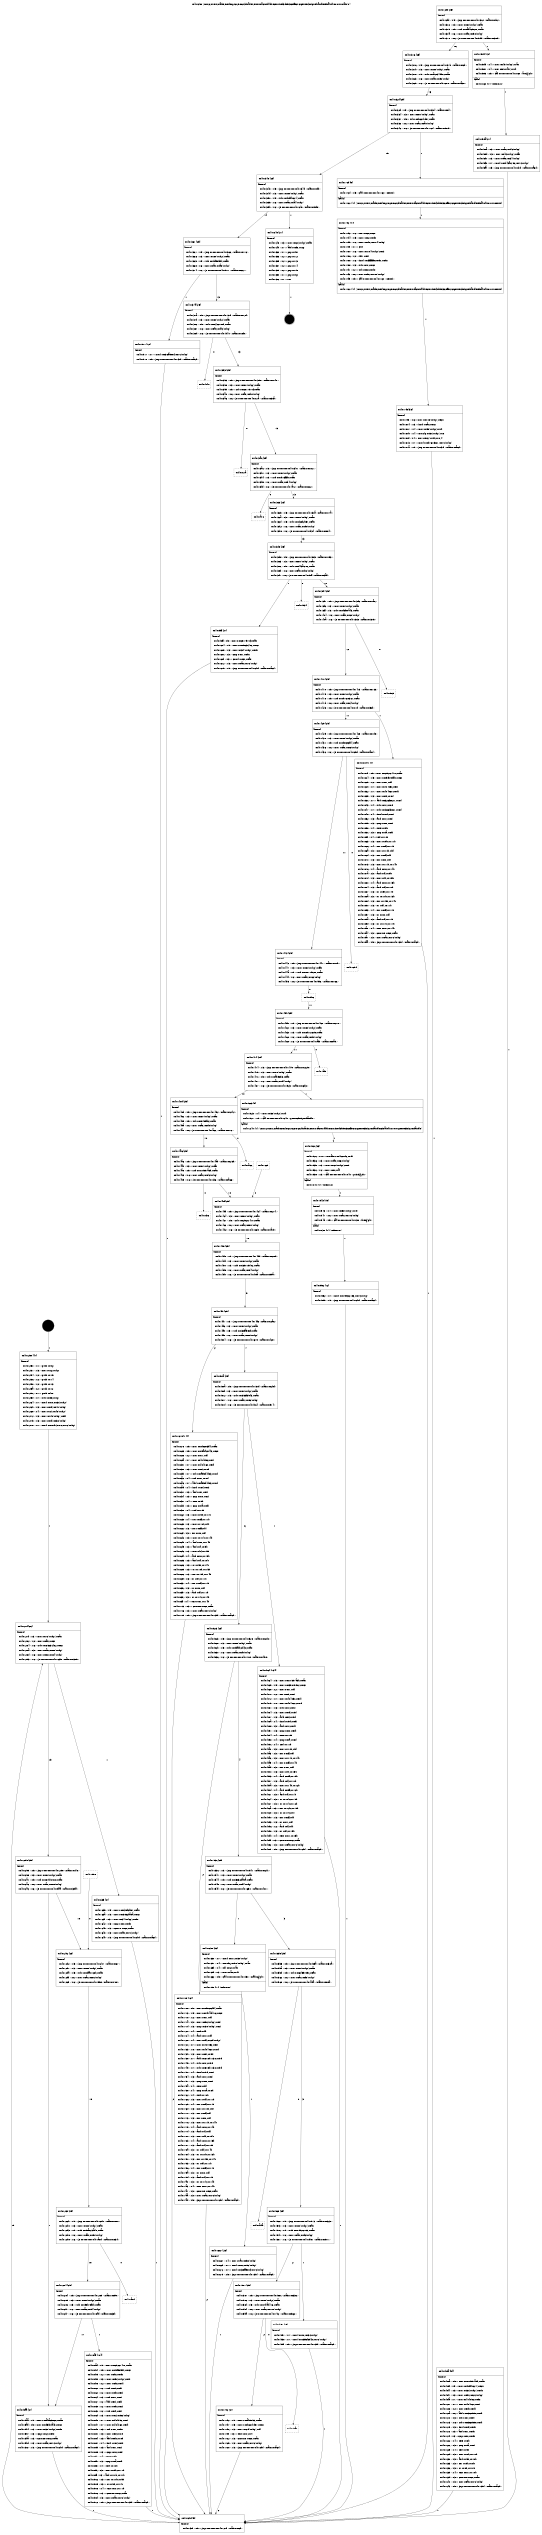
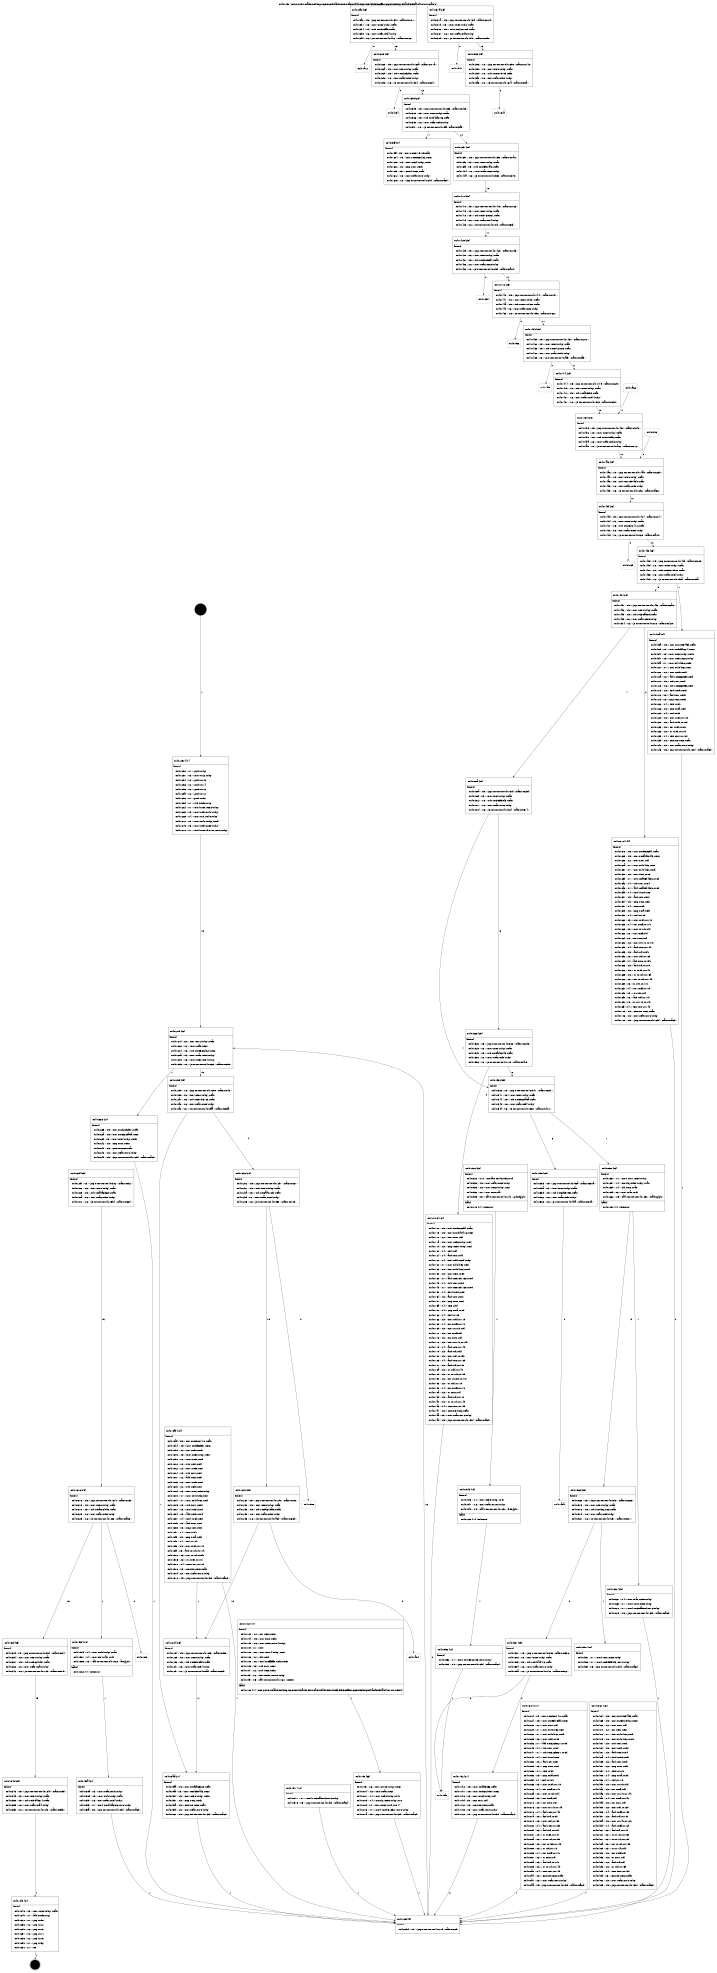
edge "0x4012fd [25]" -> "0x4015dd [13]": now "0x401316 [25]" -> "0x4015dd [13]"
node "0x4017cd [5]": removed
node "0x401361 [25]": removed
edge "0x401393 [25]" -> "0x4013ac [25]": removed, label "13"
edge "0x4013de [25]" -> "0x401b34": now "0x4013c5 [25]" -> "0x401b34"
edge "0x4014d8 [25]" -> "0x401bea [94]": added, label "1"
node "0x4015c5": removed
edge "0x401410 [25]" -> "0x40181f [144]": removed, label "1"
edge "0x4019b6" -> "0x40145b [25]": now "0x401442 [25]" -> "0x40145b [25]"
node "0x401923 [9]": removed
edge "0x40148d [25]" -> "0x401a66": reversed
edge "0x401c69" -> "0x4014bf [25]": reversed
edge "0x4014a6 [25]" -> "0x401cb6": reversed
edge "0x401250 [47]" -> "0x40127f [26]": label " 1" -> " 16"
edge "0x40150a [25]" -> "0x401b64 [134]": now "0x40150a [25]" -> "0x40153c [25]"
edge "0x4015ff [27]" -> "0x401cbd [5]": removed, label "1"
node "0x401c88": added
edge "0x401523 [25]" -> "0x40153c [25]": label " 4" -> " 6"
edge "0x40195e" -> "0x4012b2 [25]": reversed
edge "0x401299 [25]" -> "0x4012b2 [25]": label " 18" -> " 4"
edge "0x401952 [12]" -> "0x401cbd [5]": now "0x401952 [12]" -> "0x4015a0"
edge "0x401555 [25]" -> "0x40156e [25]": now "0x401650 [23]" -> "0x40156e [25]"
edge "0x4012e4 [25]" -> "0x4018af [104]": reversed
edge "0x401b51 [19]" -> "0x401cbd [5]": removed, label "1"
